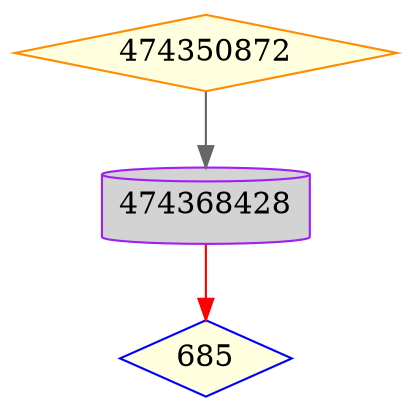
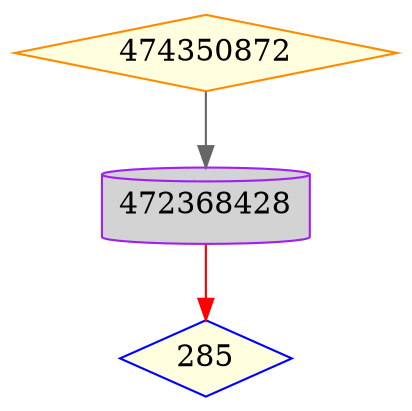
node "474368428": label "474368428" -> "472368428"
node "685": label "685" -> "285"
